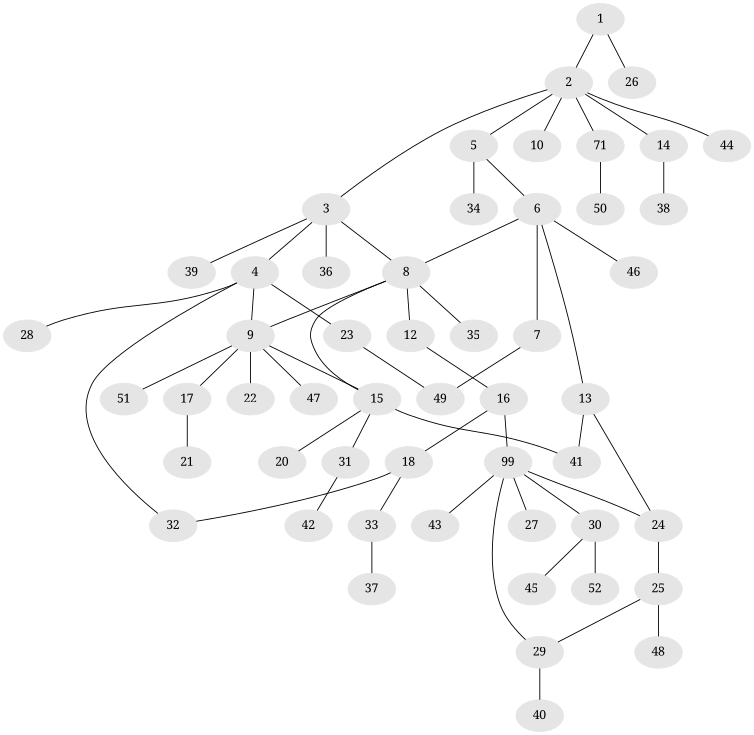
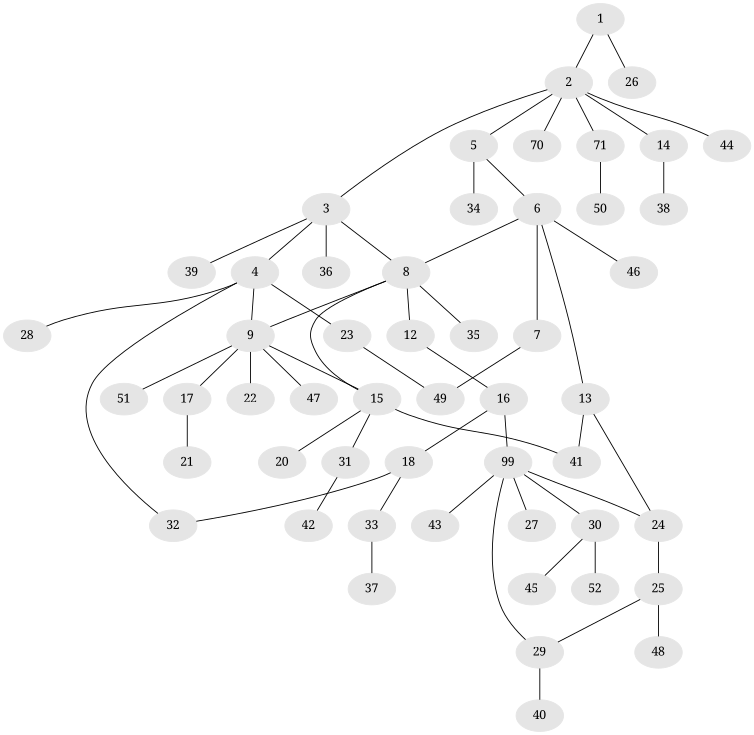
node "10": label "10" -> "70"
